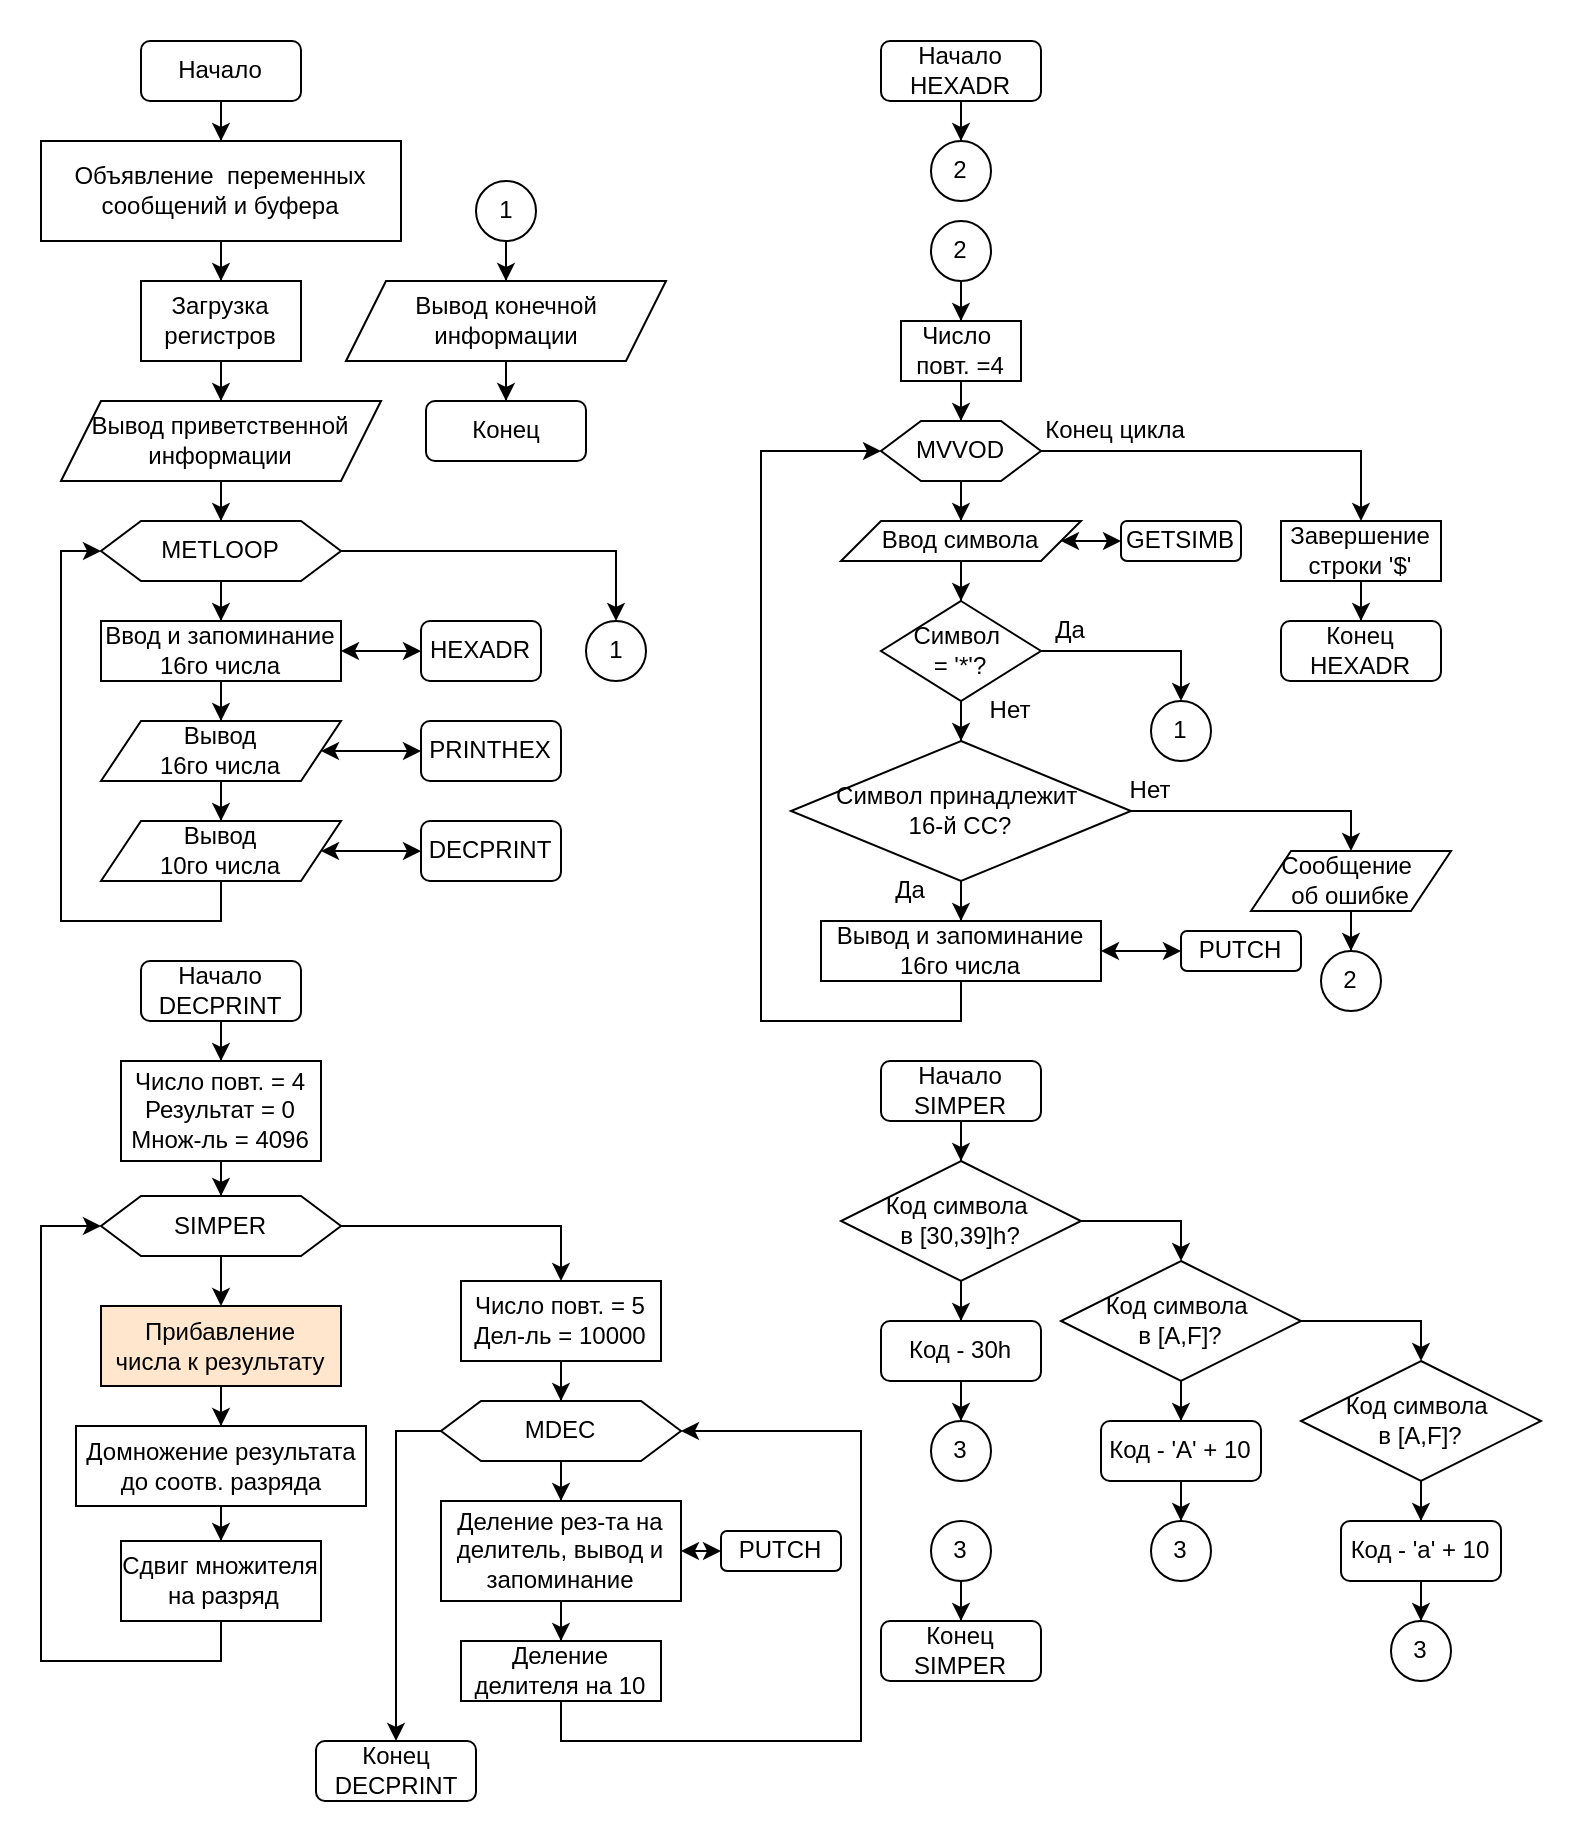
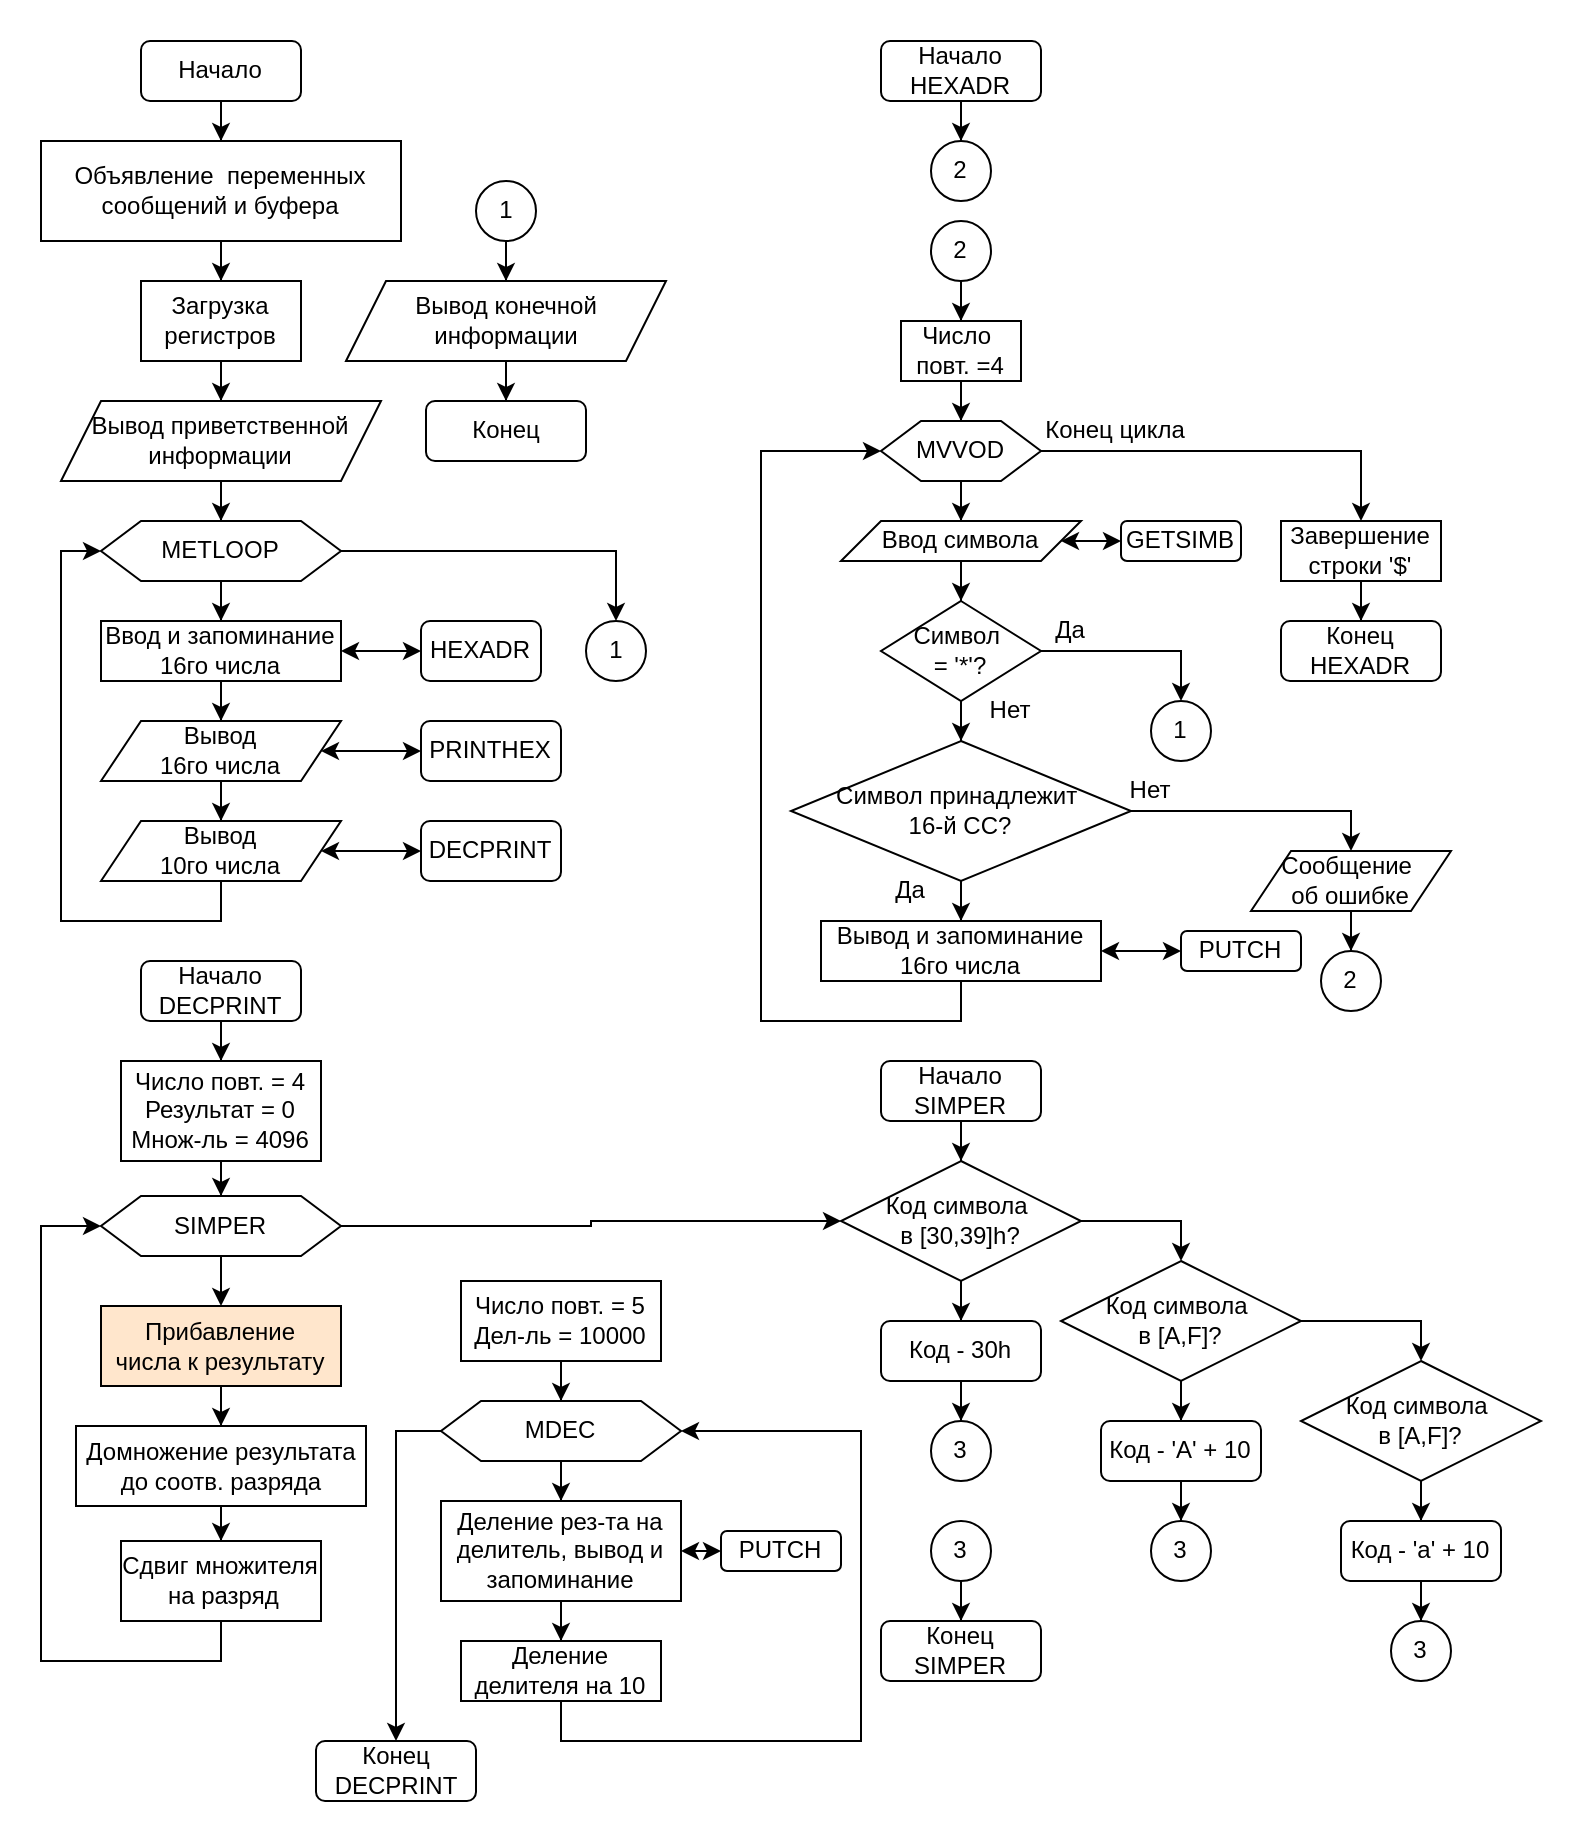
edge "SIMPER" -> "Число повт. = 5 Дел-ль = 10000": now "SIMPER" -> "Код символа в [30,39]h?"
